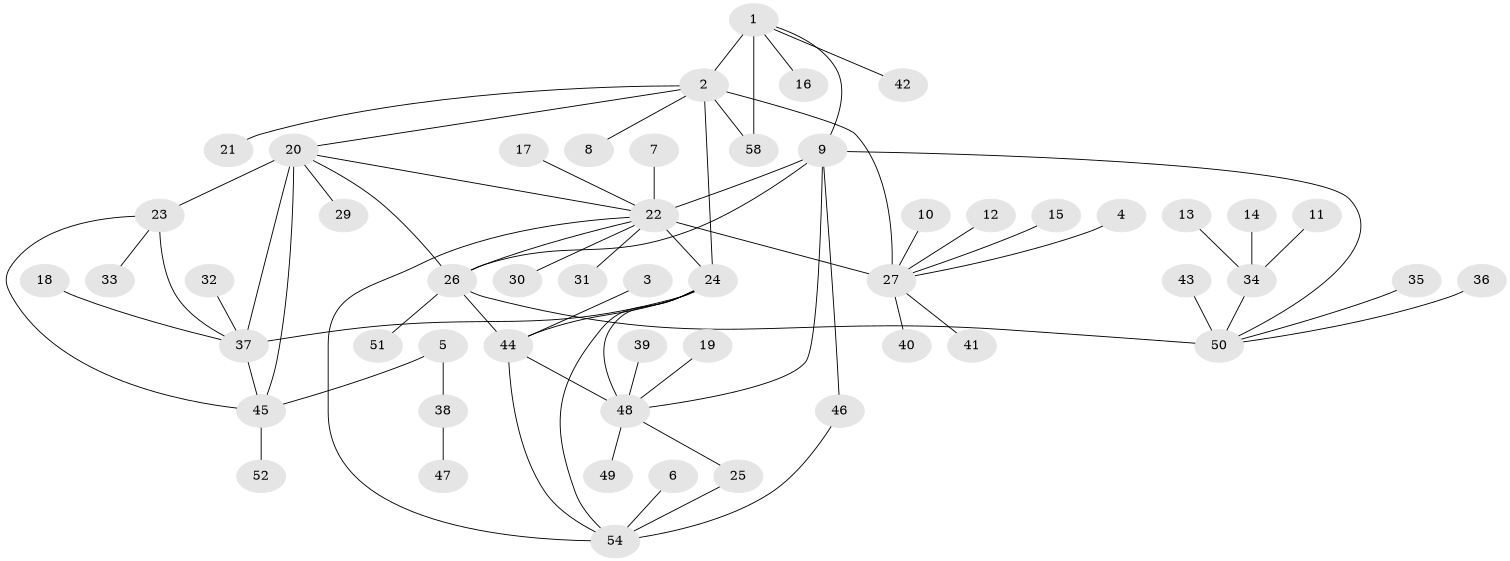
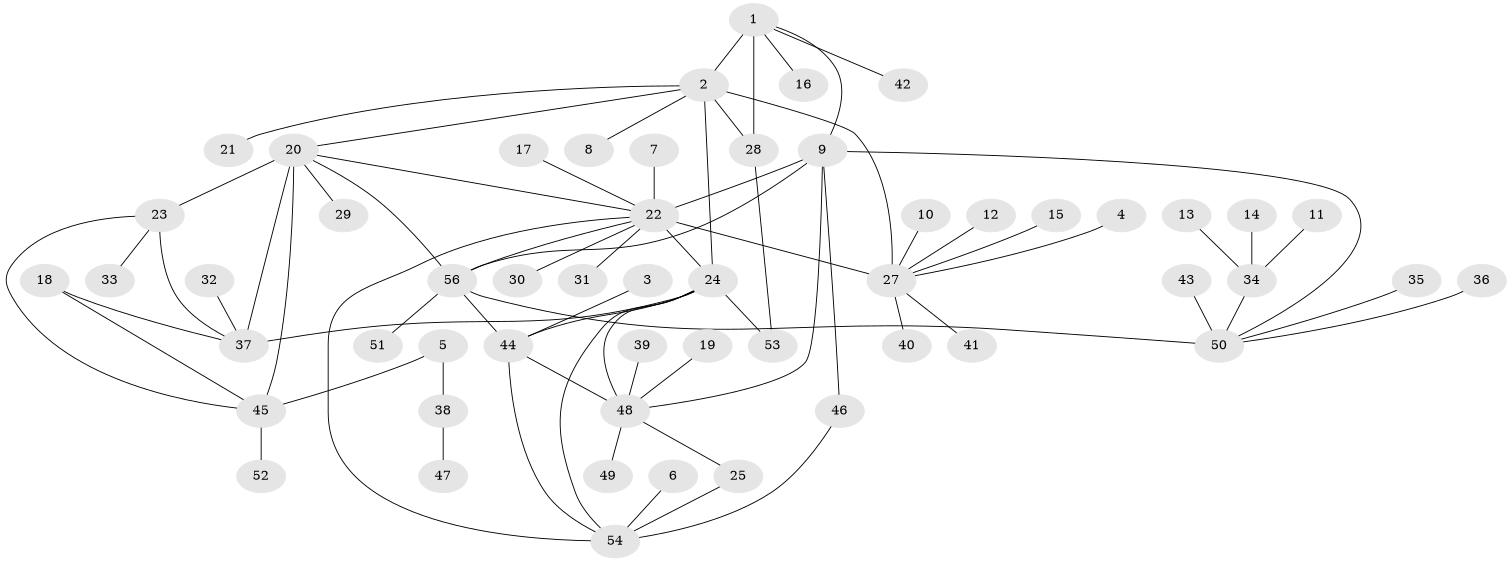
node "58": label "58" -> "28"
node "26": label "26" -> "56"
node "53": added
edge "37" -- "45": now "18" -- "45"
